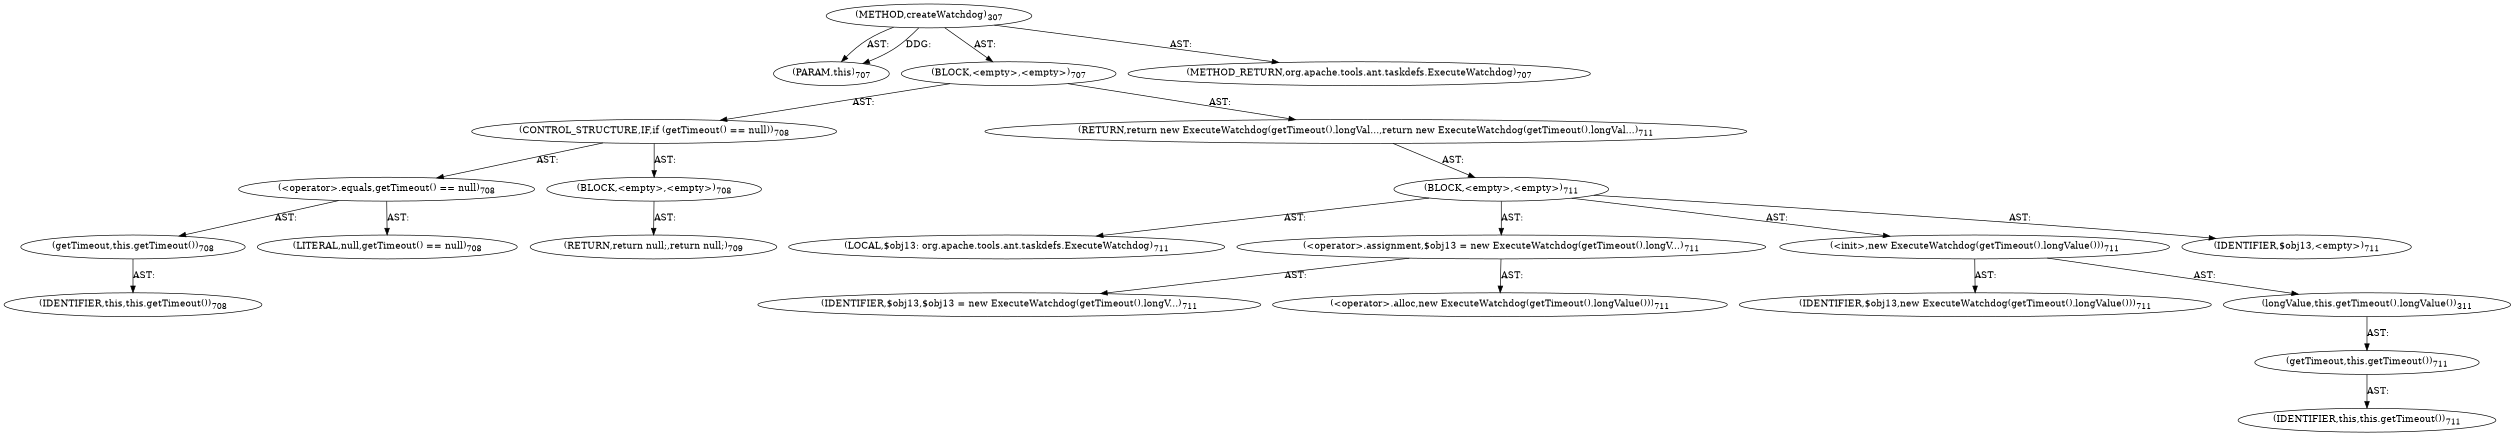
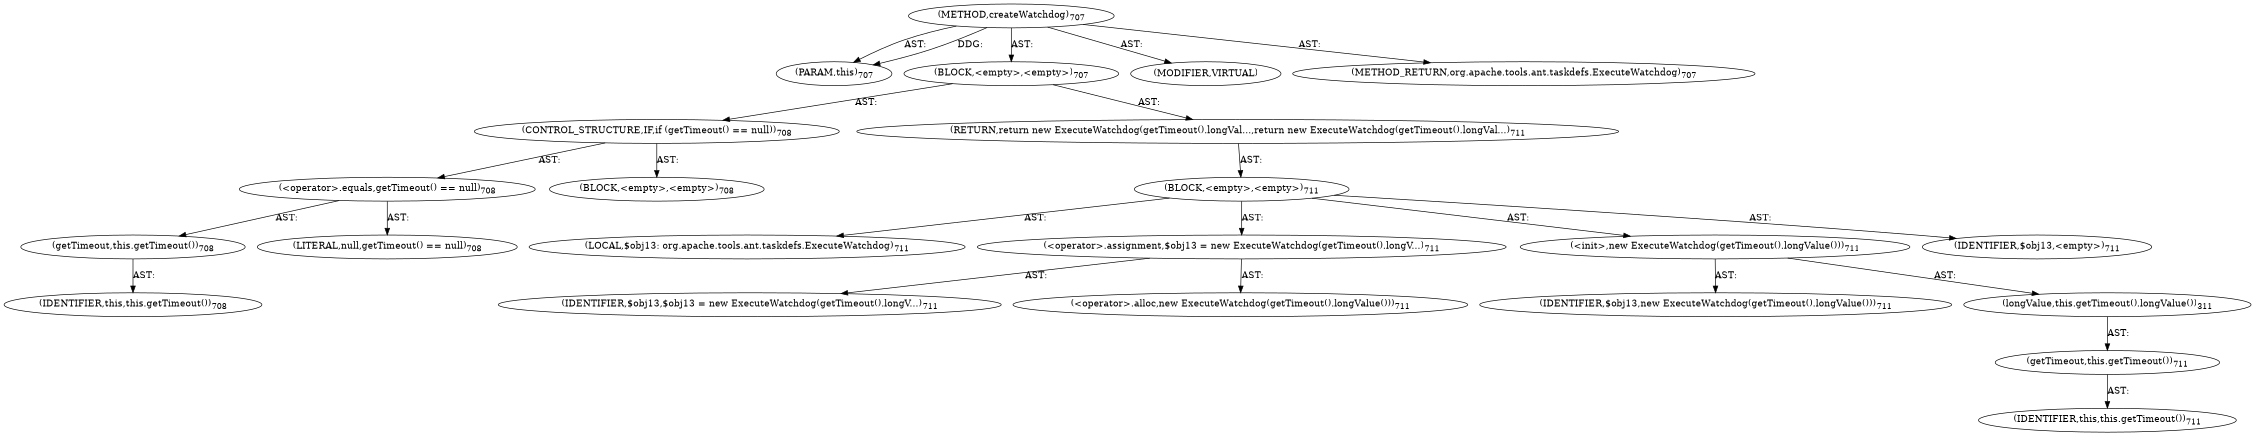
node "(METHOD,createWatchdog)": text "307" -> "707"
node "(MODIFIER,VIRTUAL)": added
node "(RETURN,return null;,return null;)": removed
